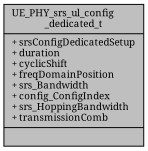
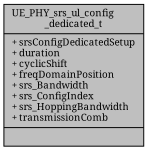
node "UE_PHY_srs_ul_config": text "+ config_ConfigIndex" -> "+ srs_ConfigIndex"
